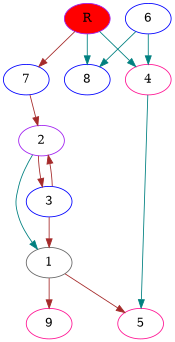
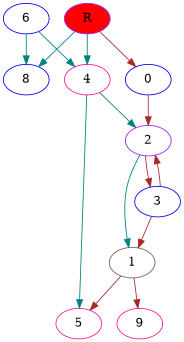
node "7": label "7" -> "0"
edge "4" -> "2": added
